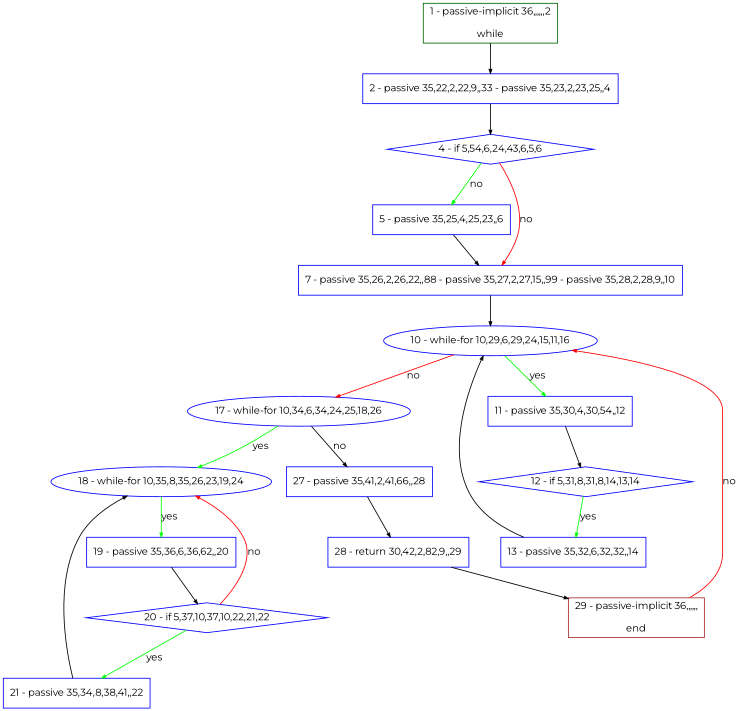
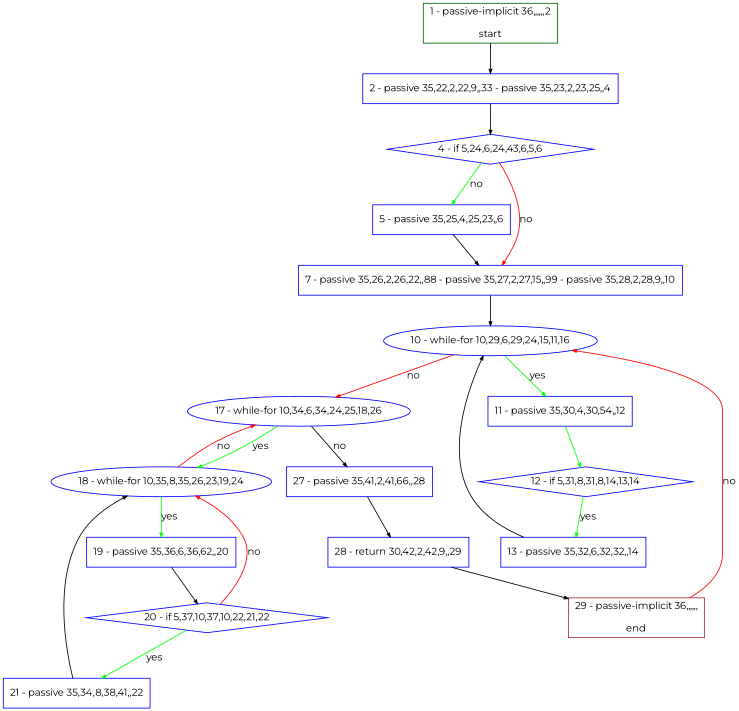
node "1 - passive-implicit 36,,,,,,2 while": label "1 - passive-implicit 36,,,,,,2 while" -> "1 - passive-implicit 36,,,,,,2 start"
node "4 - if 5,54,6,24,43,6,5,6": label "4 - if 5,54,6,24,43,6,5,6" -> "4 - if 5,24,6,24,43,6,5,6"
edge "18 - while-for 10,35,8,35,26,23,19,24" -> "17 - while-for 10,34,6,34,24,25,18,26": added, label "no"
edge "11 - passive 35,30,4,30,54,,12" -> "12 - if 5,31,8,31,8,14,13,14": color #000000 -> #00ff00
node "28 - return 30,42,2,82,9,,29": label "28 - return 30,42,2,82,9,,29" -> "28 - return 30,42,2,42,9,,29"
